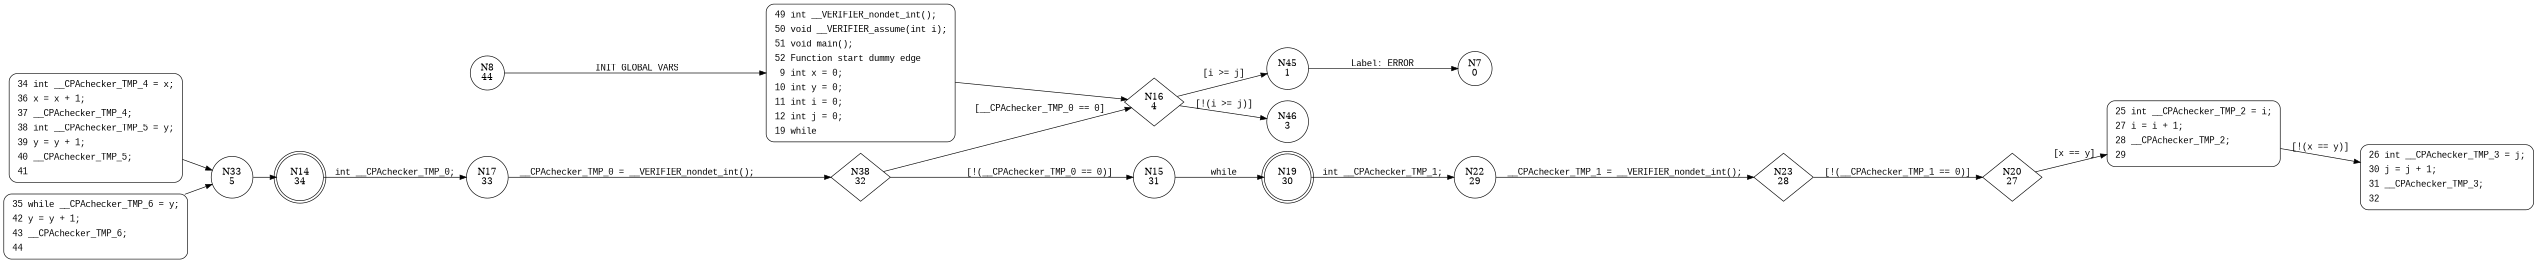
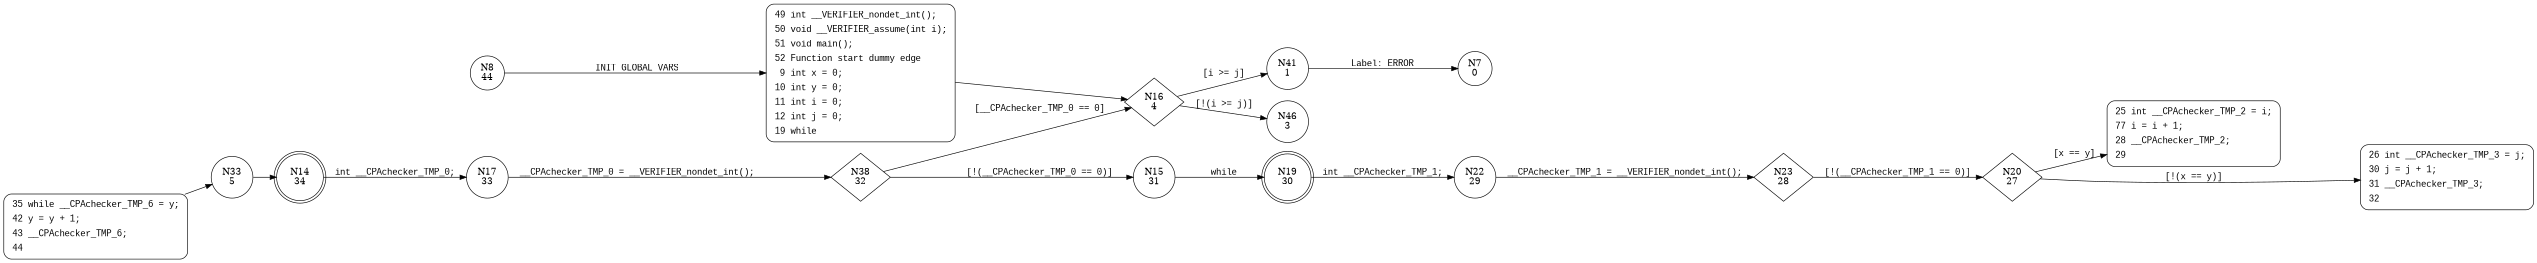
node "N45 1": label "N45 1" -> "N41 1"
node "25": text "27" -> "77"
node "34": removed
edge "25" -> "26": now "N20 27" -> "26"
